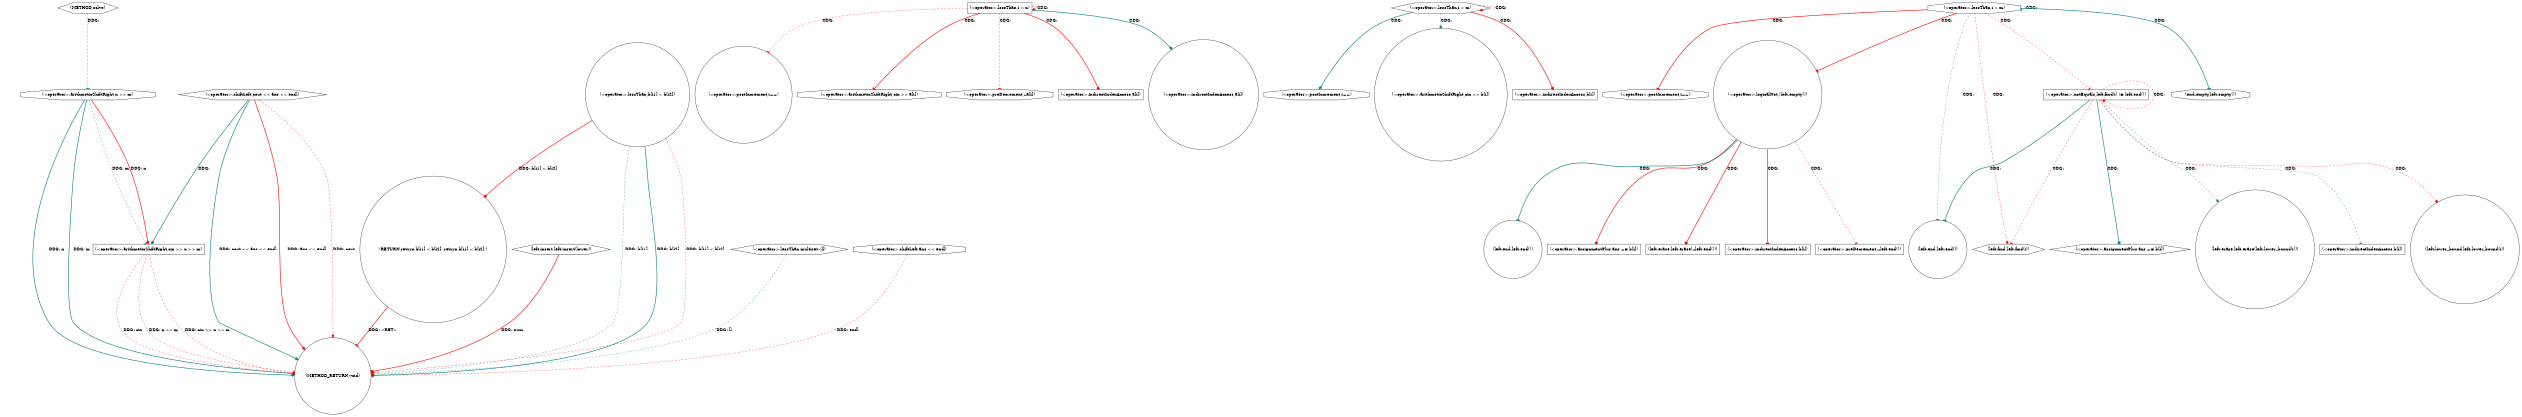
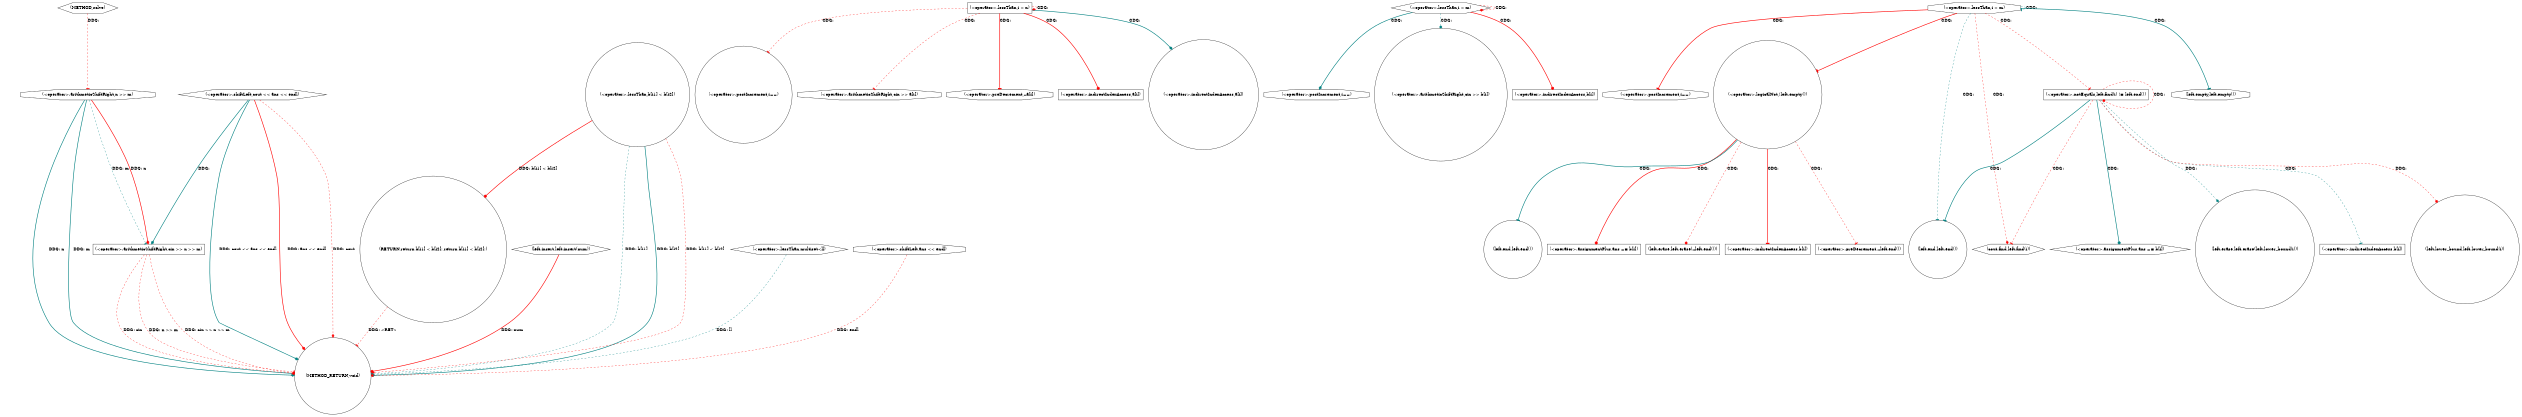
edge "(<operator>.lessThan,i < n)" -> "(<operator>.arithmeticShiftRight,cin >> a[i])": style bold -> dashed
edge "(METHOD,solve)" -> "(<operator>.arithmeticShiftRight,n >> m)": color teal -> red
edge "(<operator>.lessThan,i < n)" -> "(<operator>.preDecrement,--a[i])": style dashed -> bold
node "(end.empty,left.empty())": label "(end.empty,left.empty())" -> "(left.empty,left.empty())"
edge "(<operator>.notEquals,left.find(i) != left.end())" -> "(left.erase,left.erase(left.lower_bound(i)))": label "CDG: " -> "DDG: "
edge "(<operator>.notEquals,left.find(i) != left.end())" -> "(left.lower_bound,left.lower_bound(i))": label "CDG: " -> "DDG: "
edge "(<operator>.logicalNot,!left.empty())" -> "(left.erase,left.erase(--left.end()))": style bold -> dashed
node "(left.insert,left.insert(lower))": label "(left.insert,left.insert(lower))" -> "(left.insert,left.insert(num))"
node "(left.find,left.find(i))": label "(left.find,left.find(i))" -> "(cout.find,left.find(i))"
edge "(RETURN,return b[i1] < b[i2];,return b[i1] < b[i2];)" -> "(METHOD_RETURN,void)": style bold -> dashed
